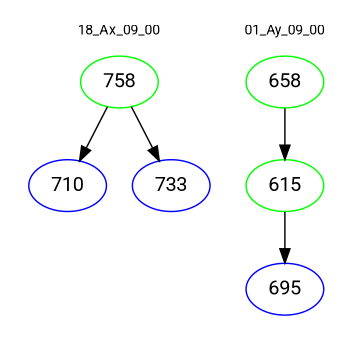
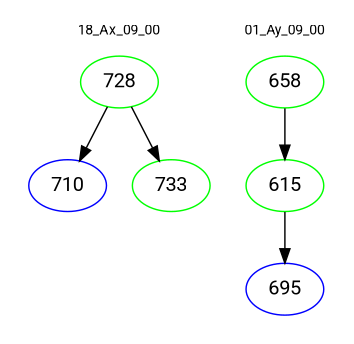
node "758": label "758" -> "728"
node "733": color blue -> green
